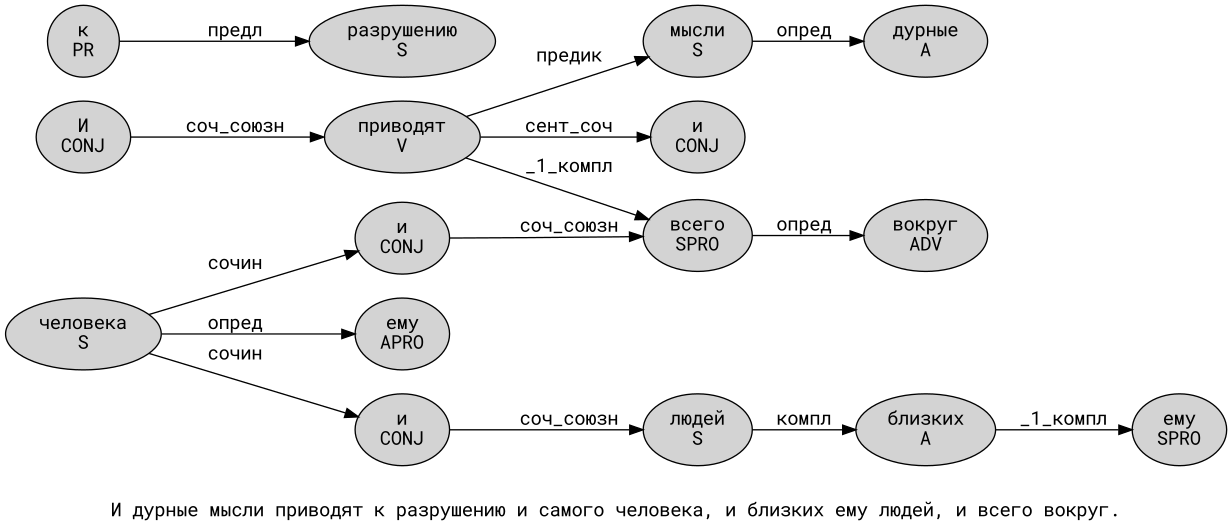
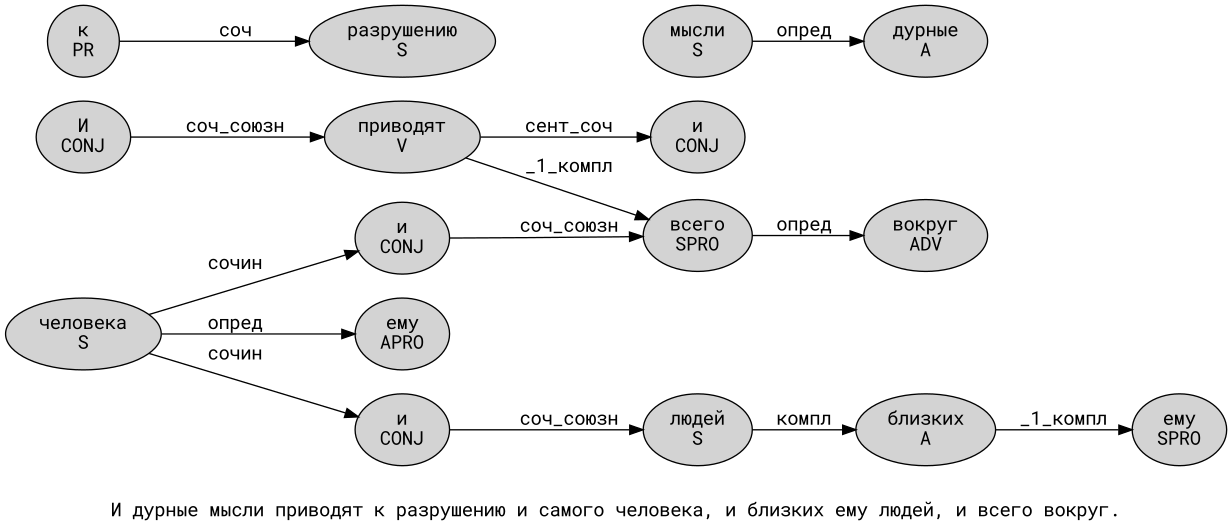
edge "к PR" -> "разрушению S": label "предл" -> "соч"
edge "приводят V" -> "мысли S": removed, label "предик"
